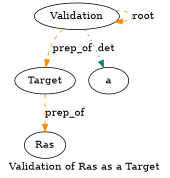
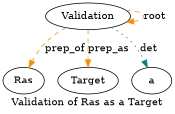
edge "Validation" -> "Target": label "prep_of" -> "prep_as"
edge "Target" -> "Ras": now "Validation" -> "Ras"
